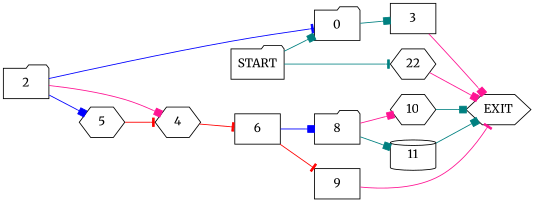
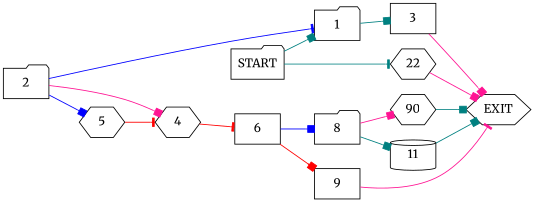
node "0": label "0" -> "1"
node "10": label "10" -> "90"
edge "6" -> "9": arrowhead tee -> box
